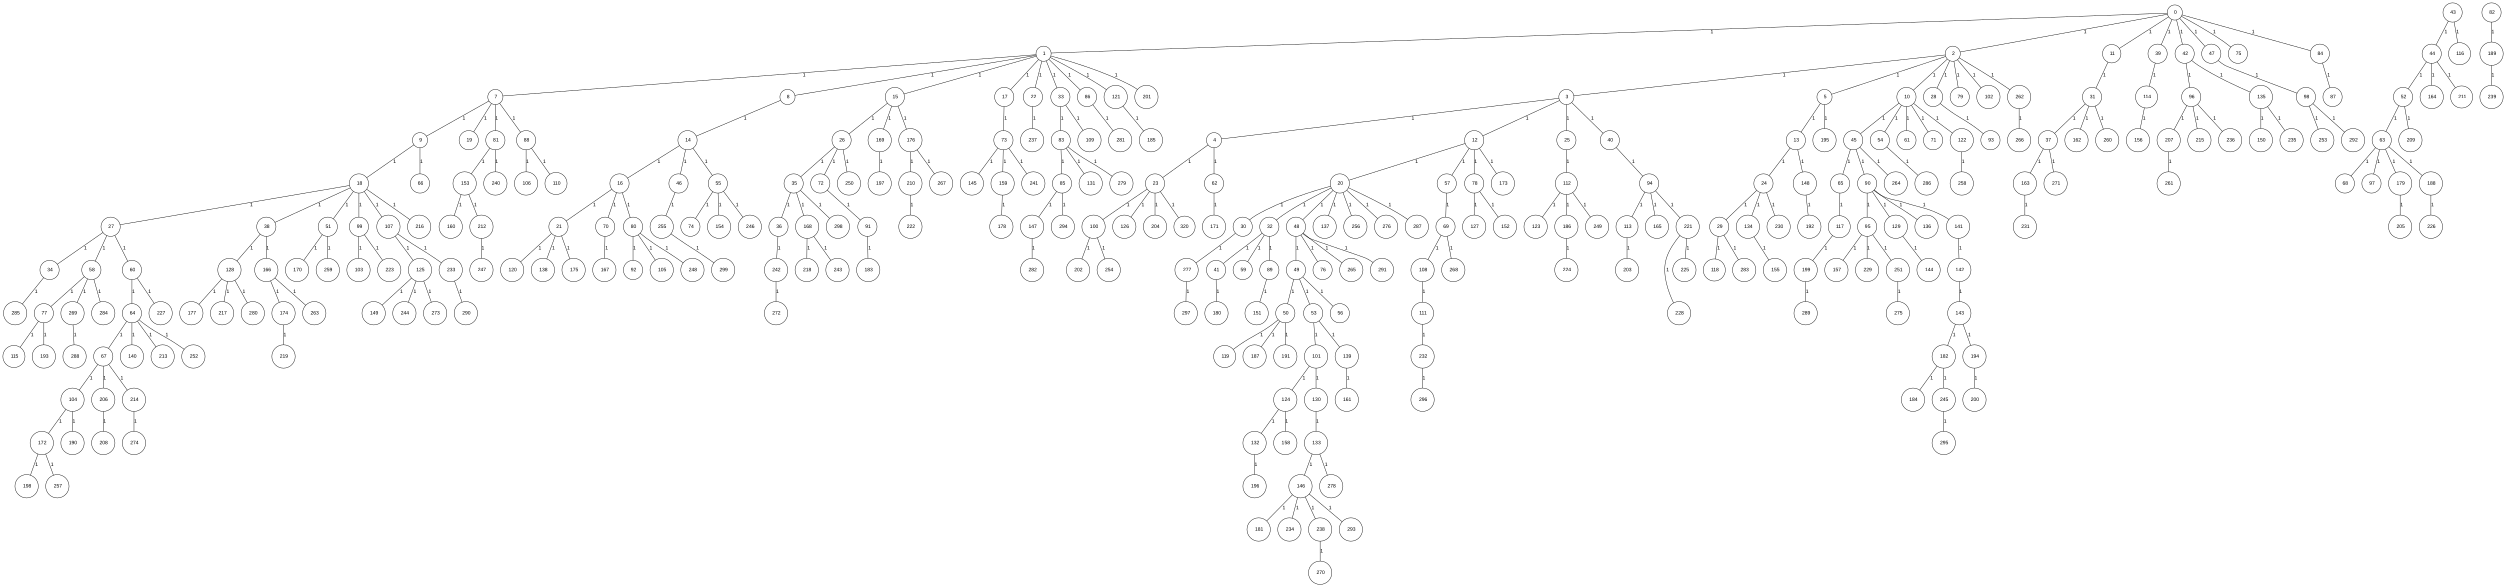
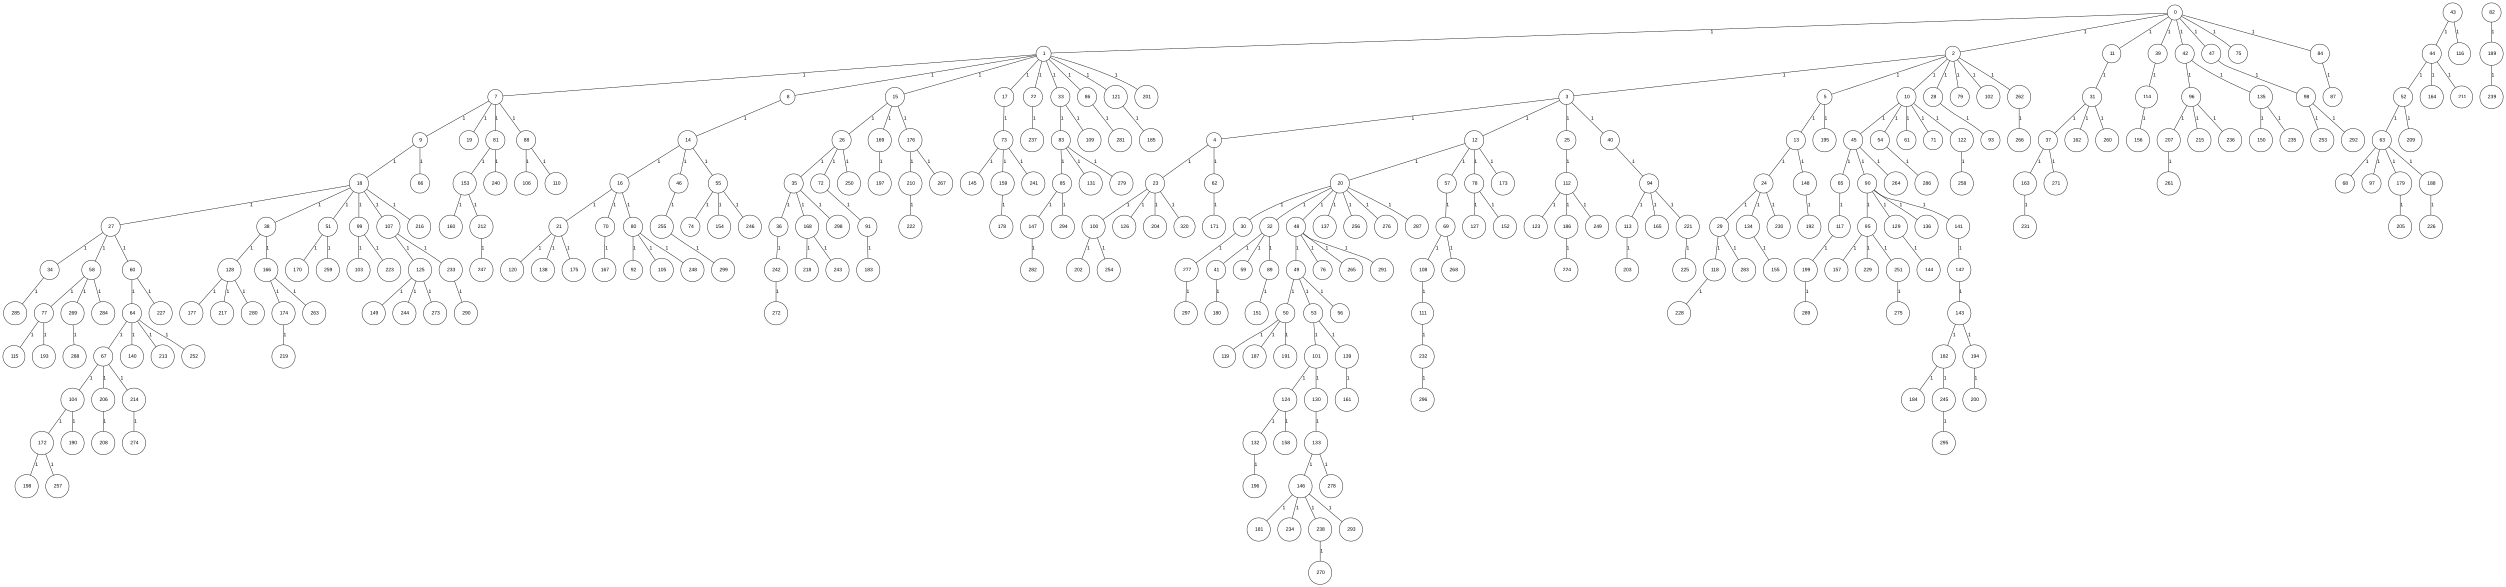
edge "221" -- "228": now "118" -- "228"
